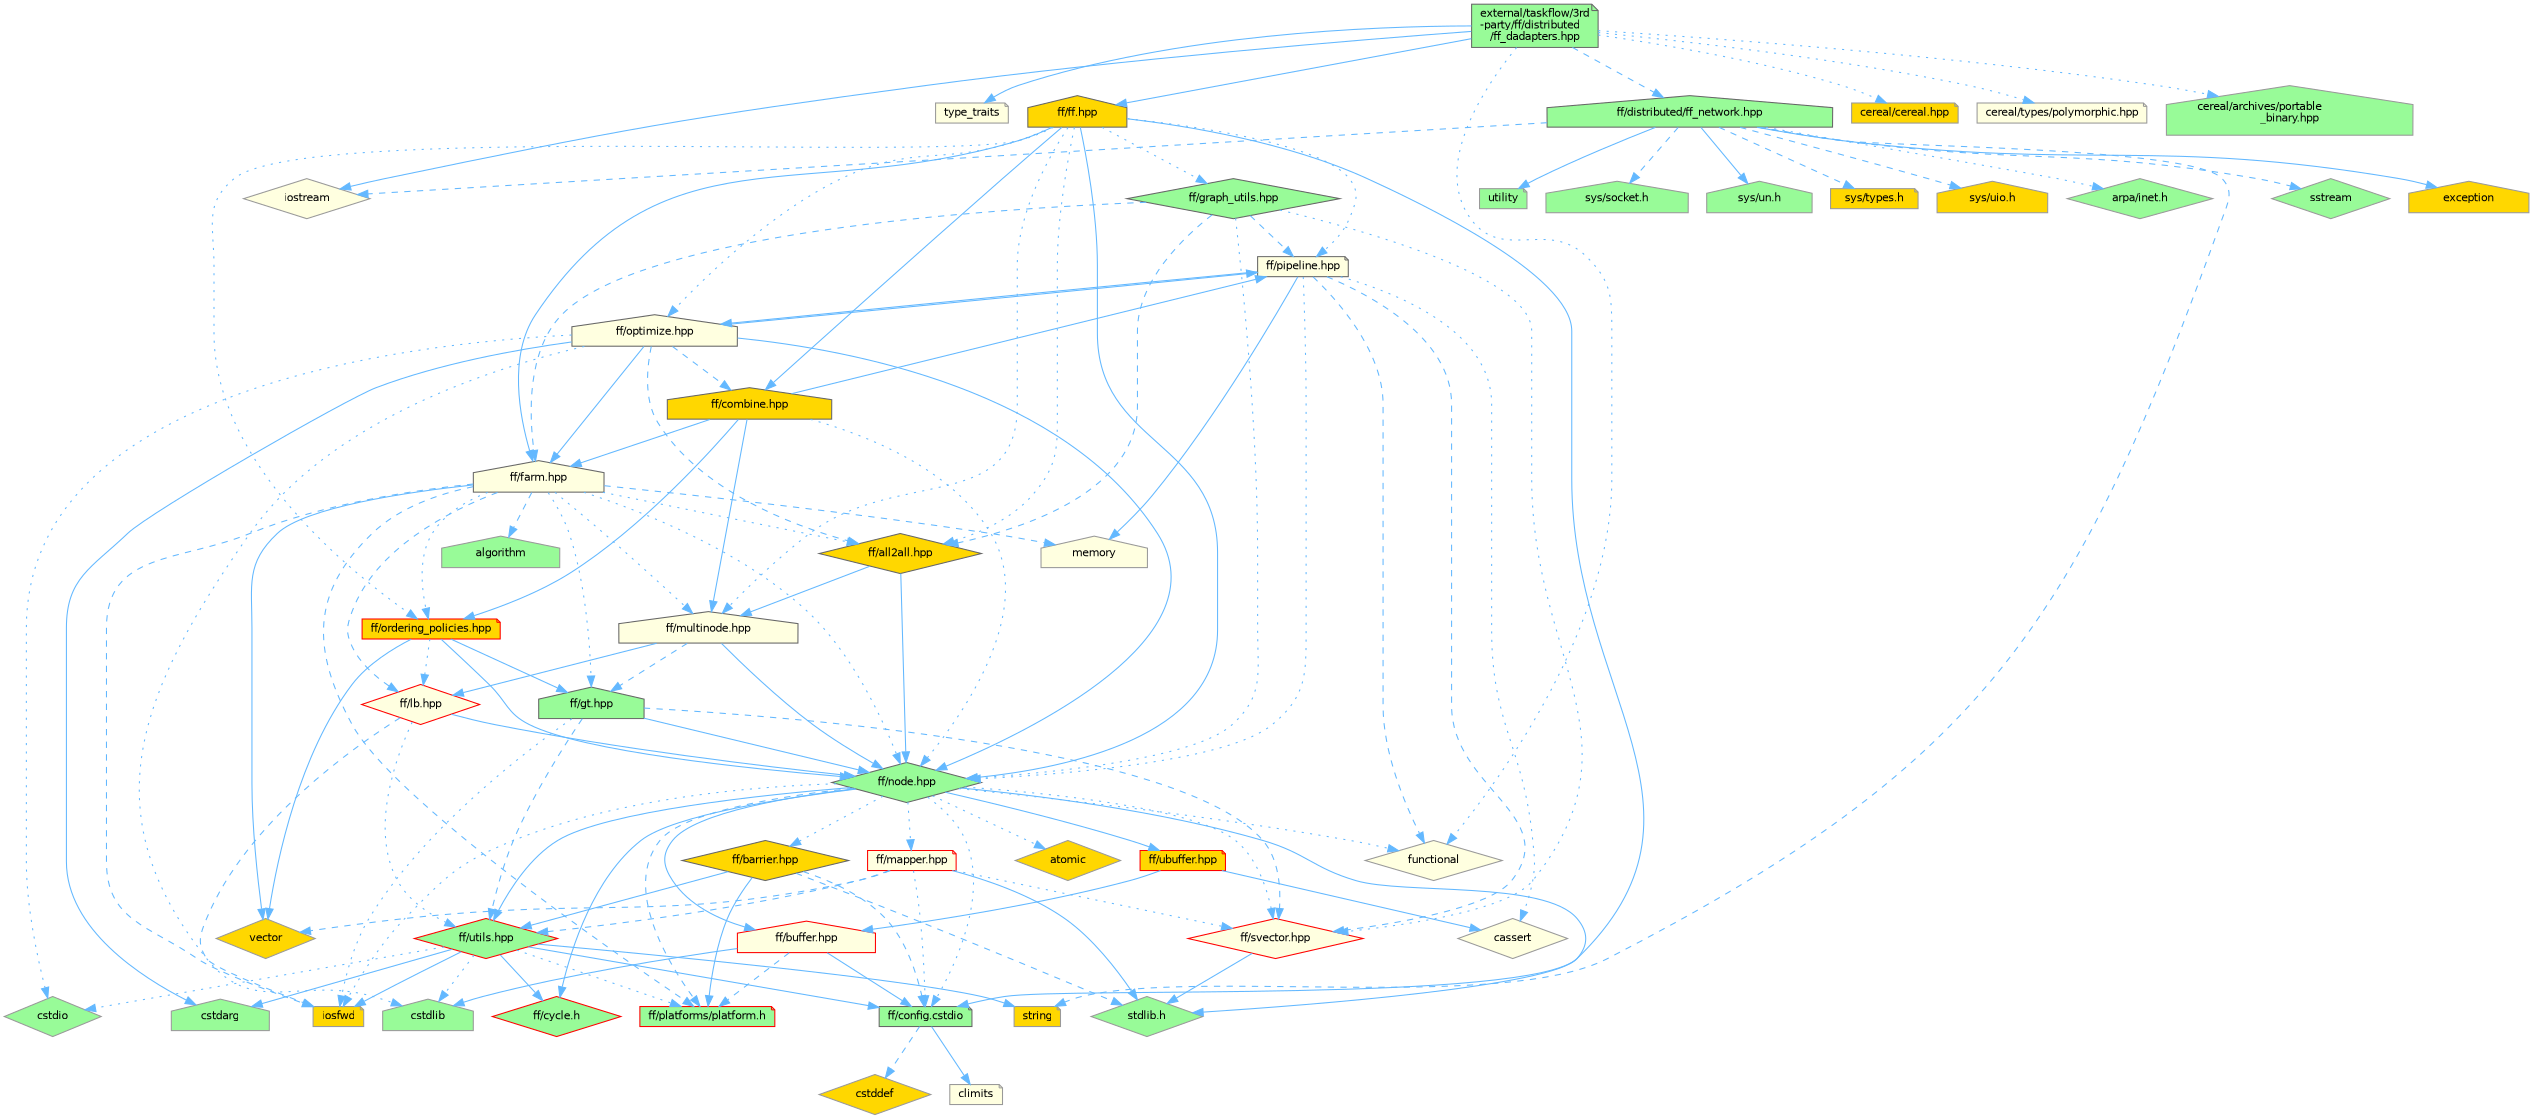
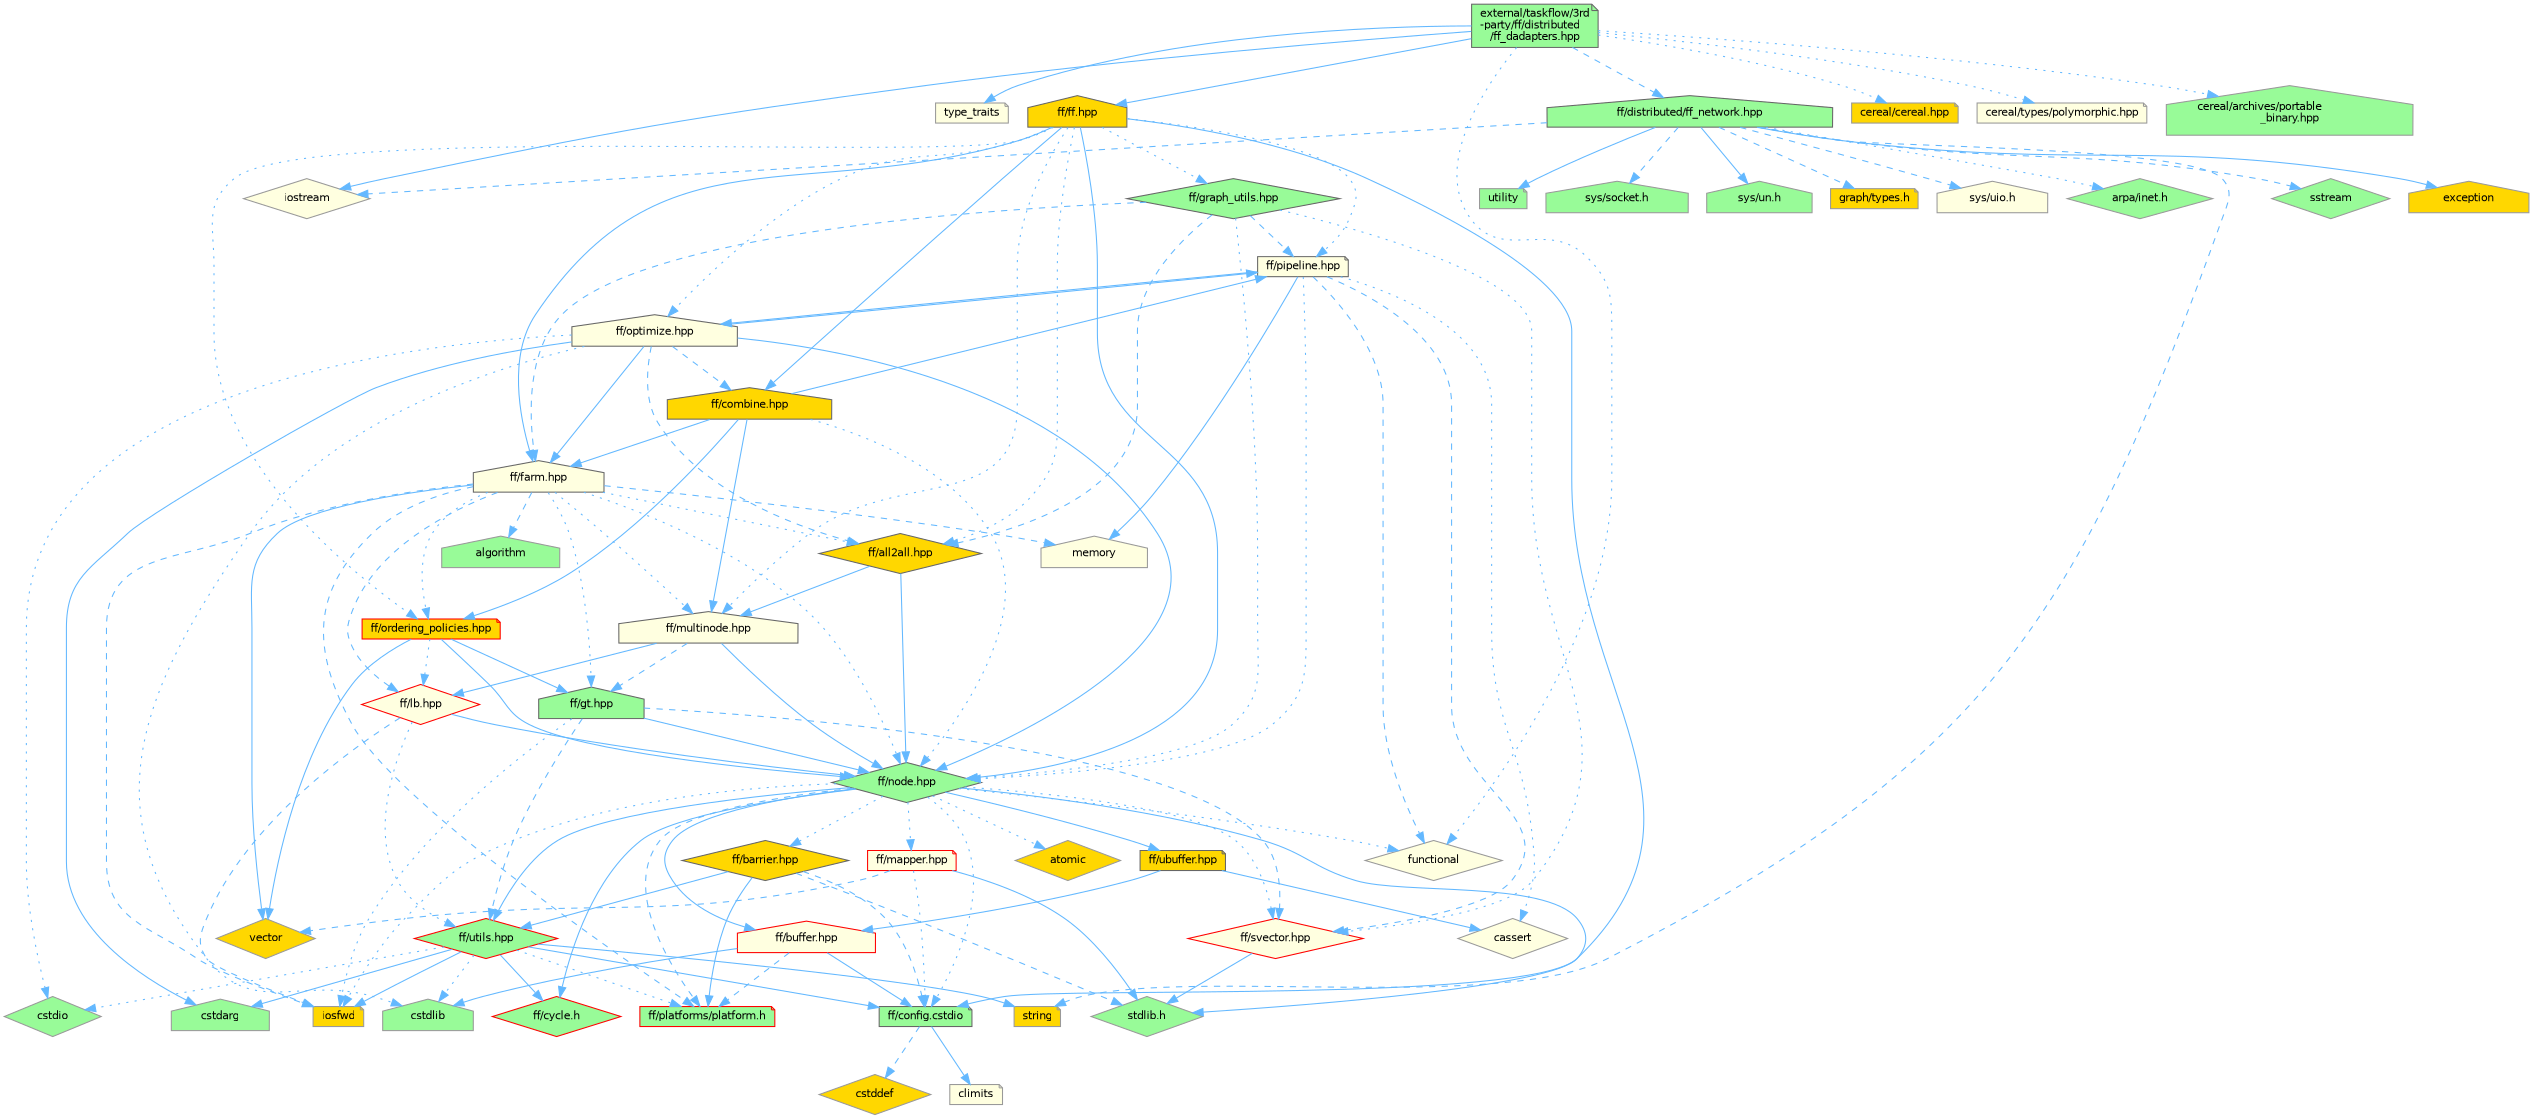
node "sys/types.h": label "sys/types.h" -> "graph/types.h"
node "sys/uio.h": fillcolor gold -> lightyellow
node "ff/ubuffer.hpp": color red -> grey40
edge "ff/mapper.hpp" -> "ff/svector.hpp": removed
edge "ff/mapper.hpp" -> "ff/utils.hpp": removed
